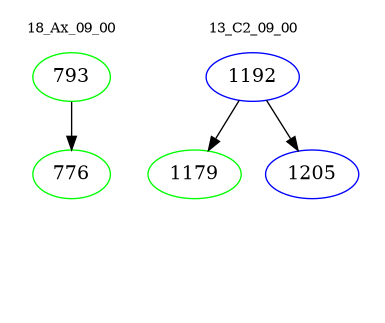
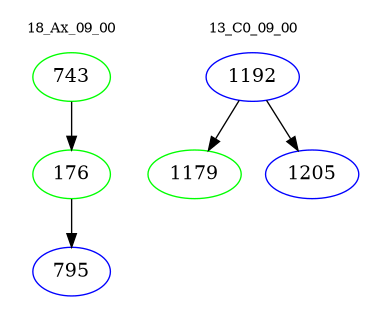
cluster "13_C2_09_00": label "13_C2_09_00" -> "13_C0_09_00"
node "793": label "793" -> "743"
node "776": label "776" -> "176"
node "795": added
